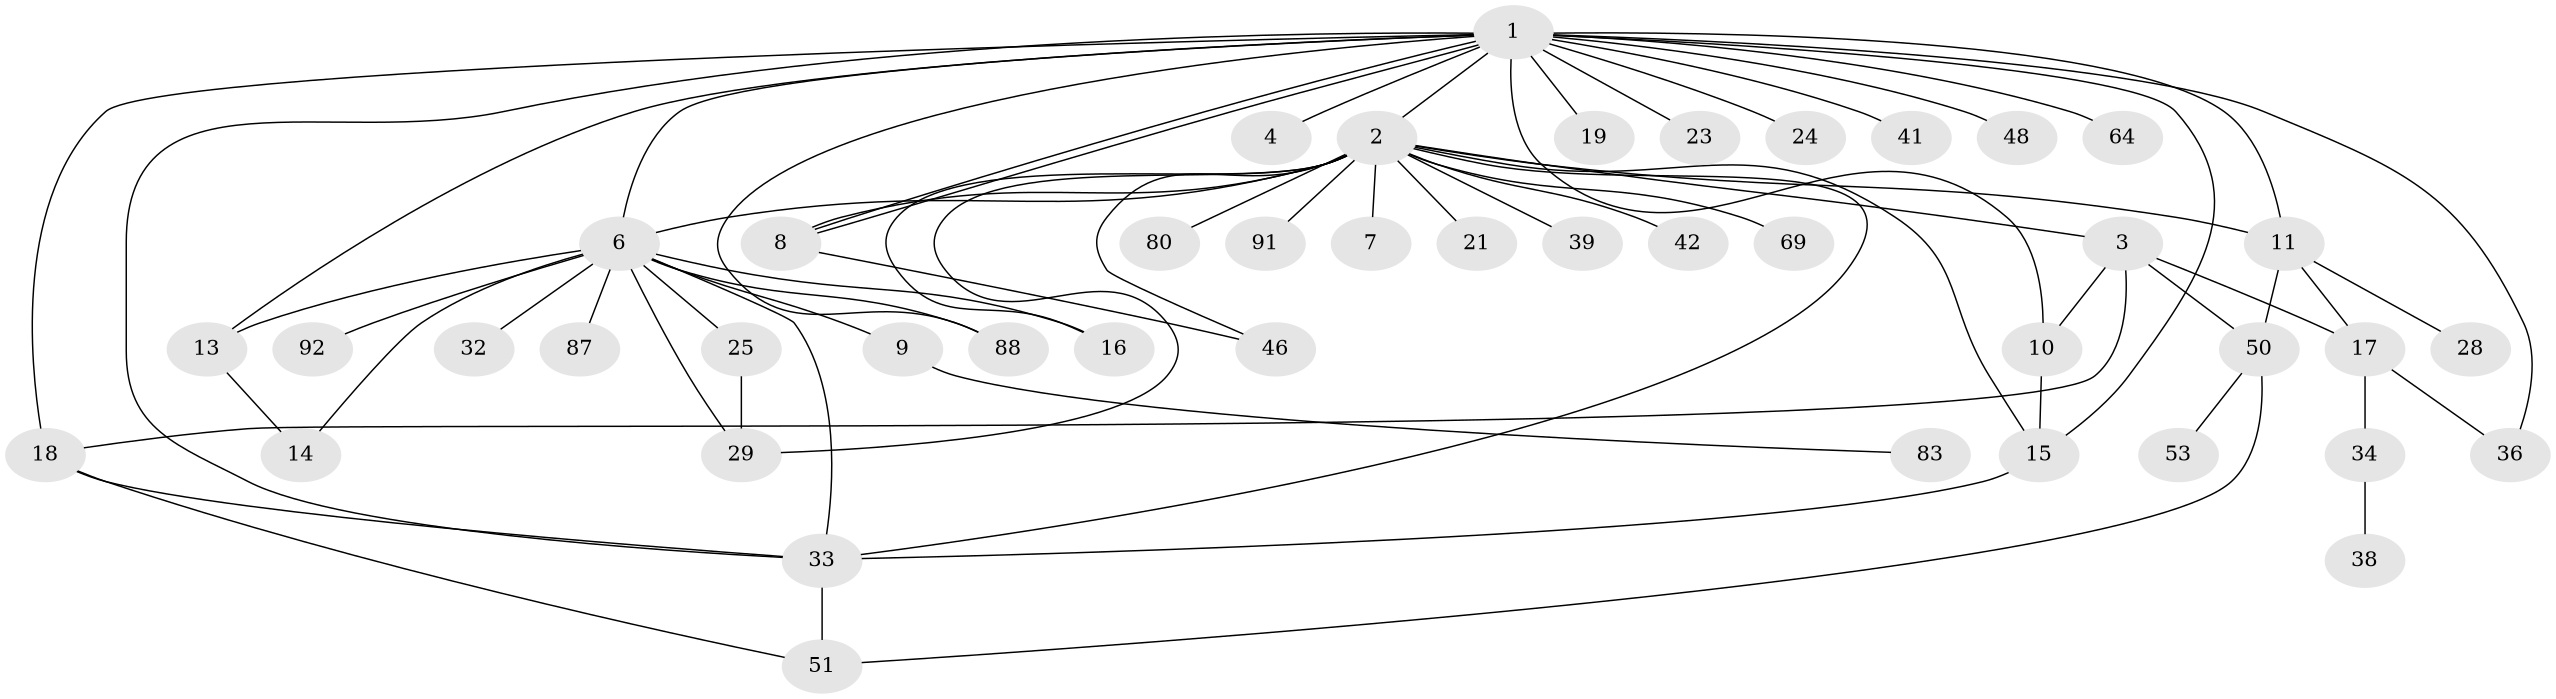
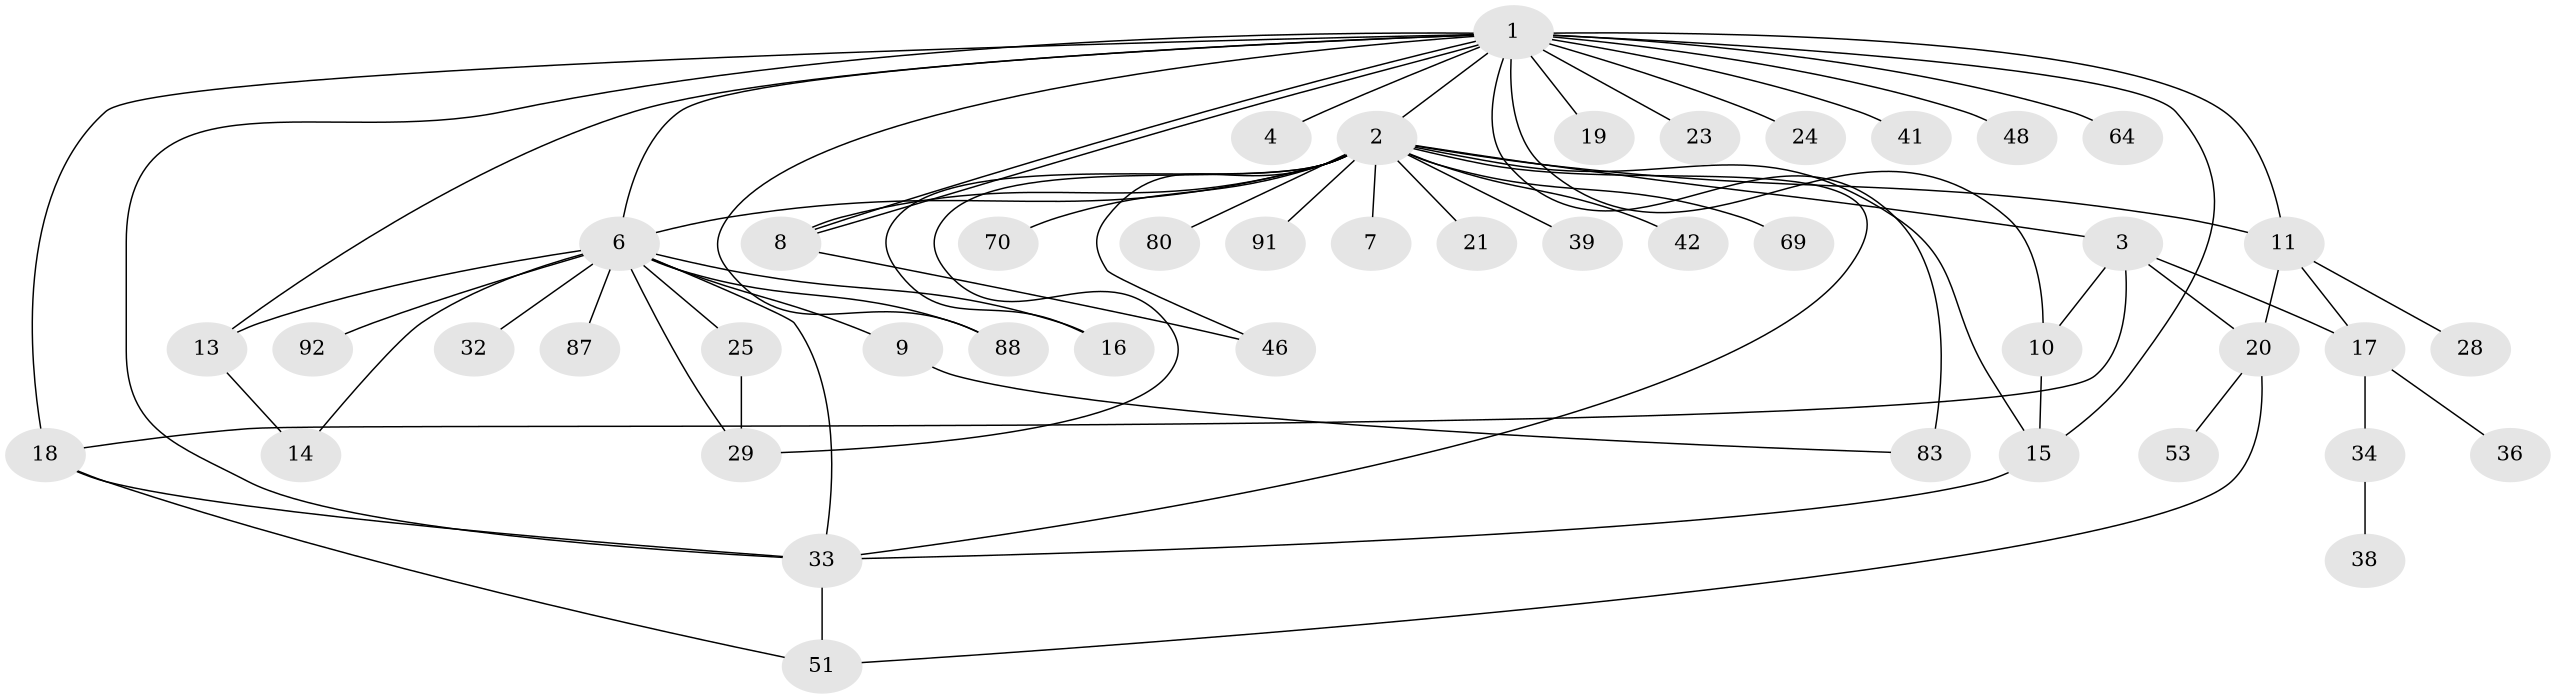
edge "1" -- "36": now "1" -- "83"
node "70": added
node "50": label "50" -> "20"
